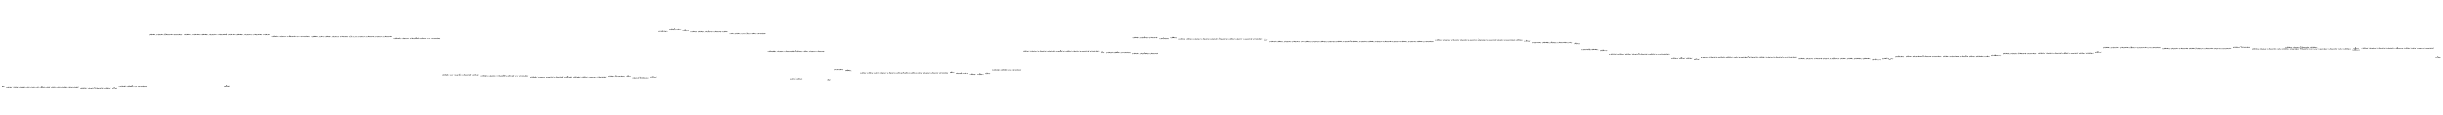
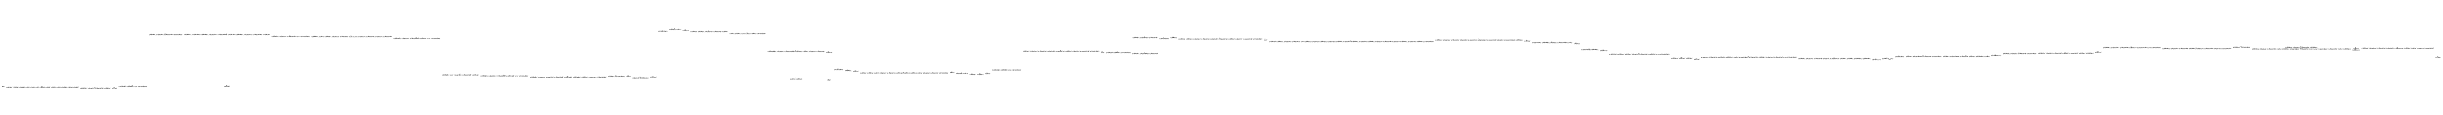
node "12222: call[v28,'exec',v29,v26]": added
node "12225: construct[-,v27,v26]": added
